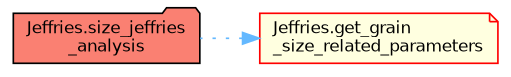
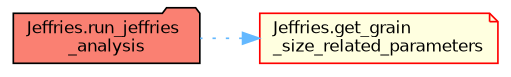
node "Jeffries.size_jeffries _analysis": label "Jeffries.size_jeffries _analysis" -> "Jeffries.run_jeffries _analysis"
